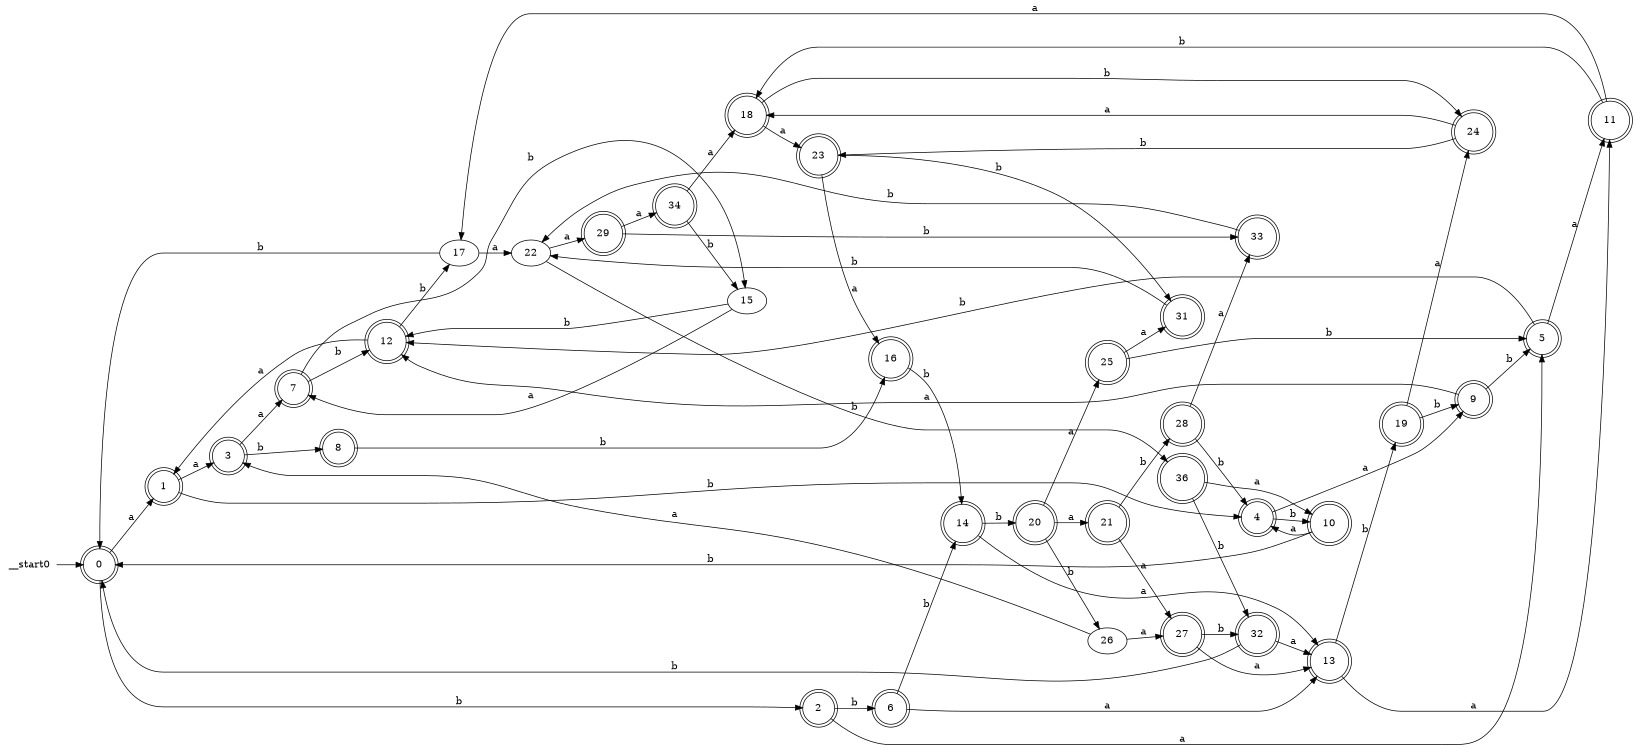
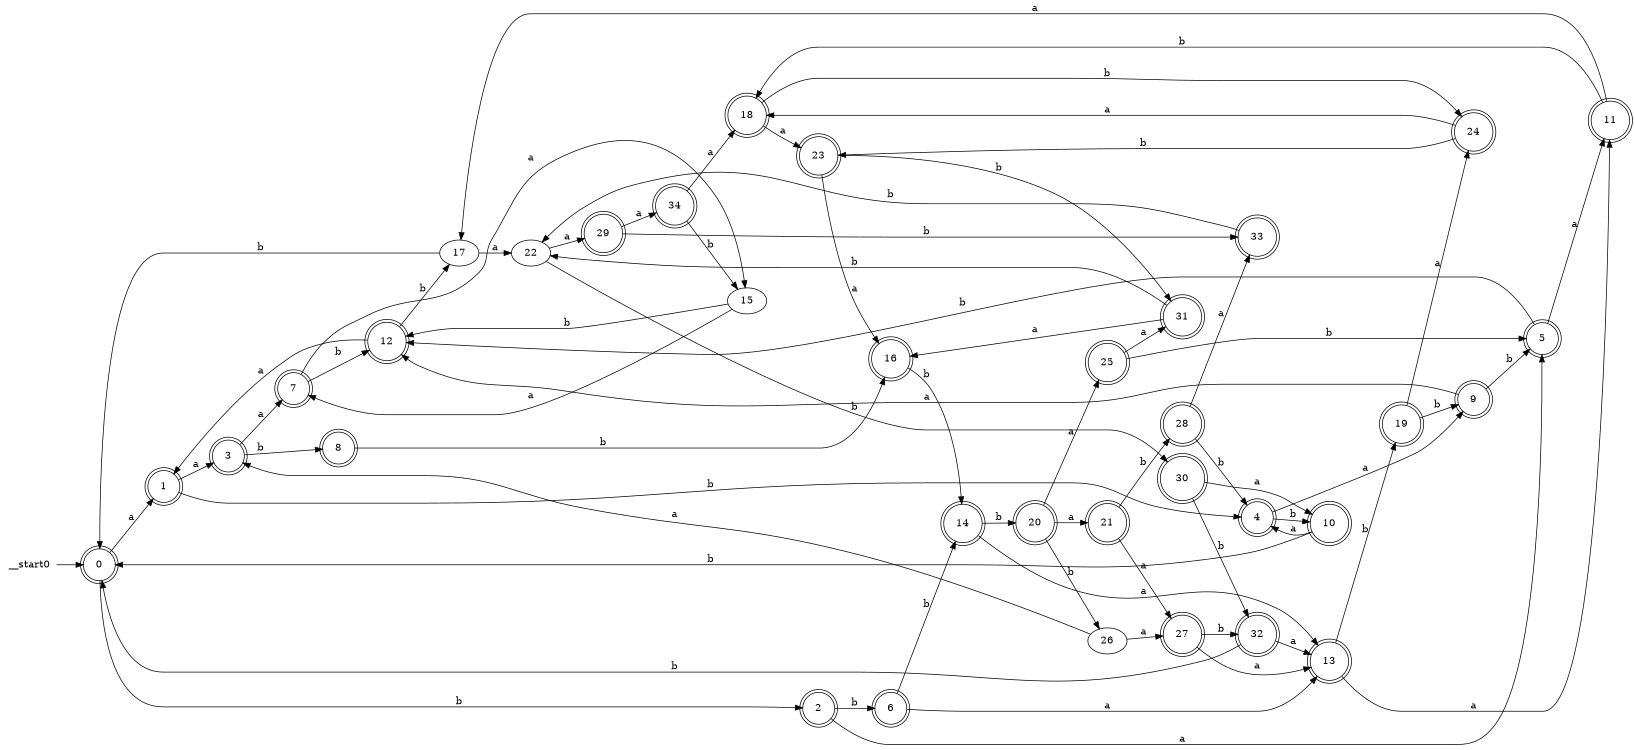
edge "7" -> "15": label "b" -> "a"
edge "31" -> "16": added, label "a"
node "36": label "36" -> "30"
